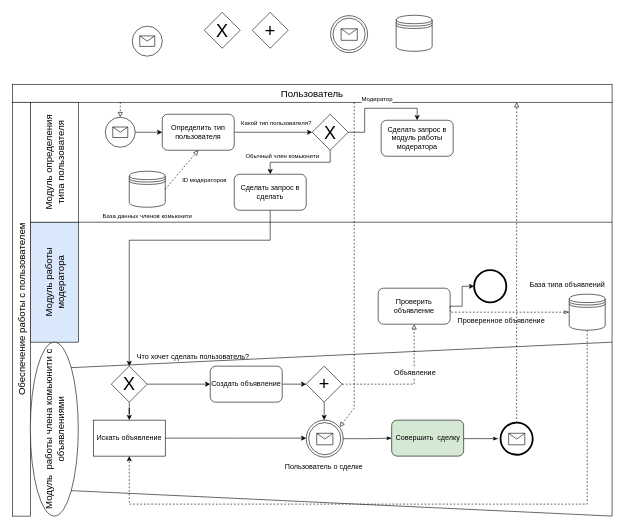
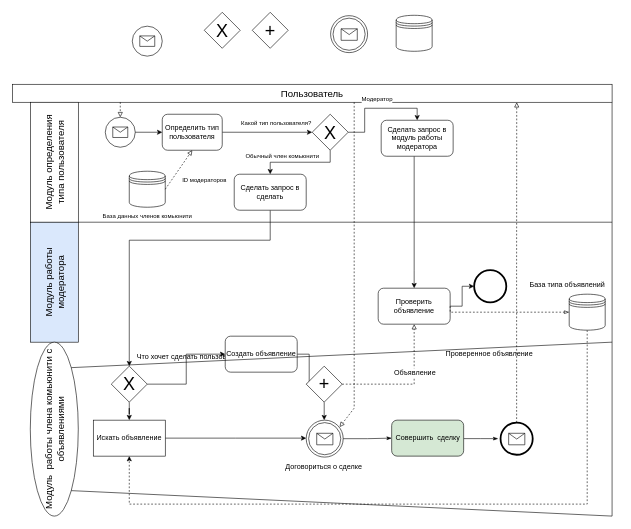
node "Определить тип пользователя": size 72x36 -> 60x36
edge "Сделать запрос в модуль работы модератора" -> "Проверить объявление": added
node "Обеспечение работы с пользователем": removed
node "Проверенное объявление": moved (501, 321) -> (489, 354)
node "Создать объявление": moved (246, 384) -> (261, 354)
node "Пользователь о сделке": label "Пользователь о сделке" -> "Договориться о сделке"
